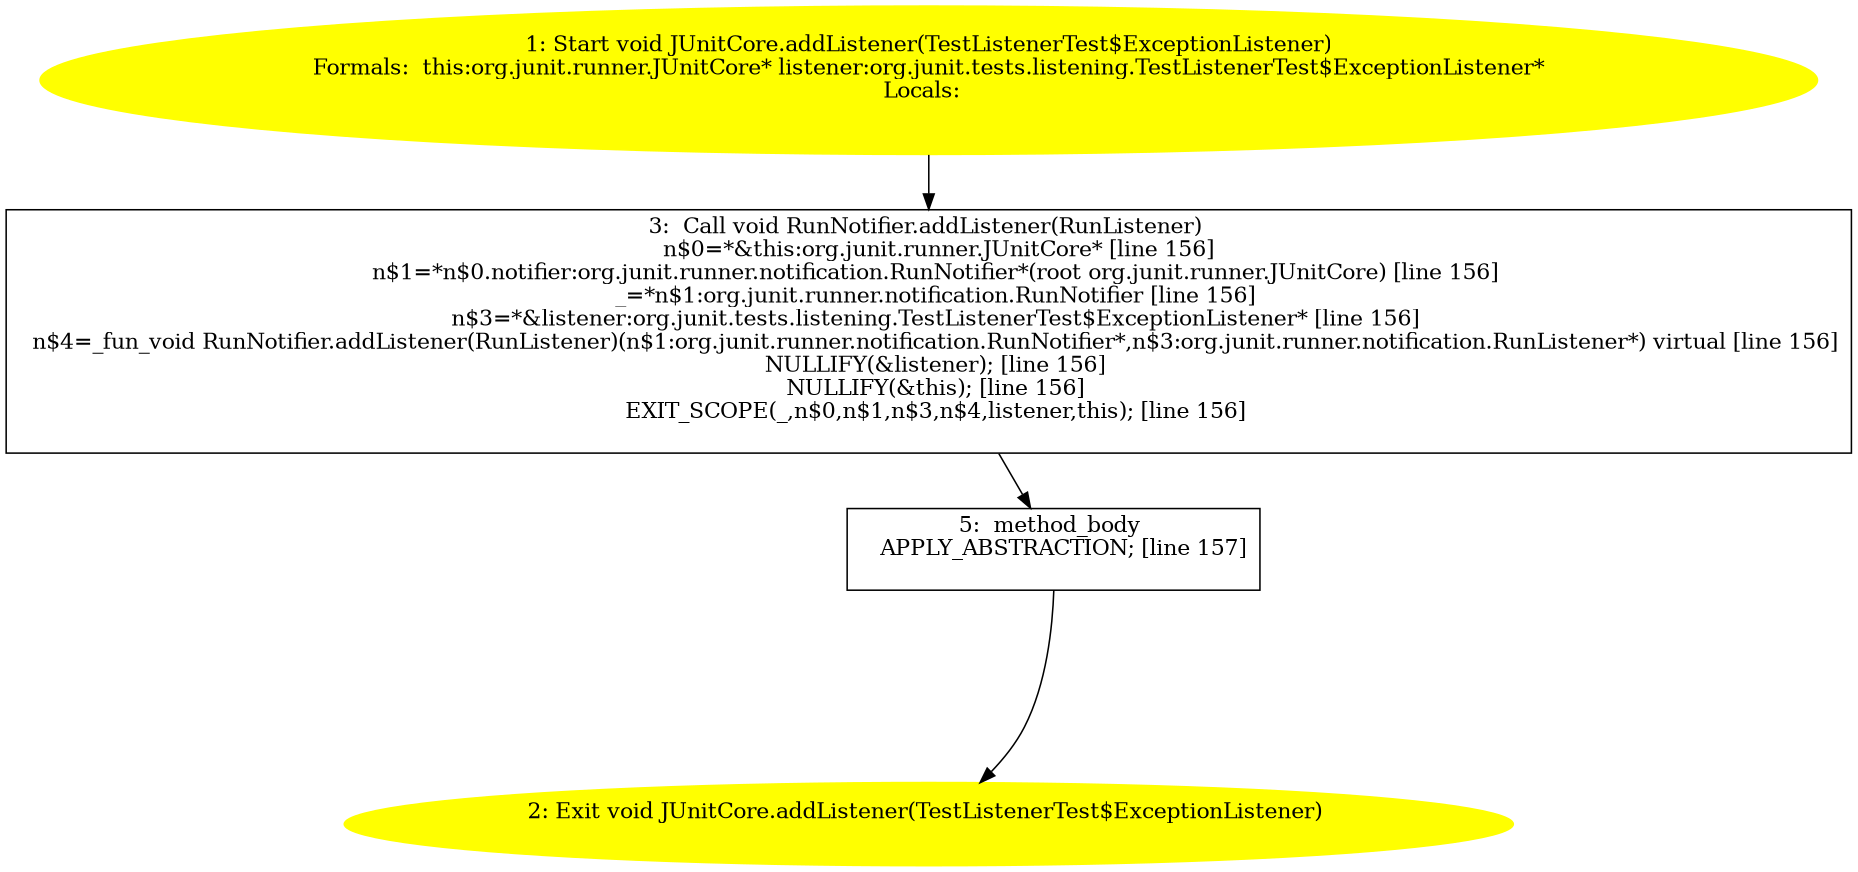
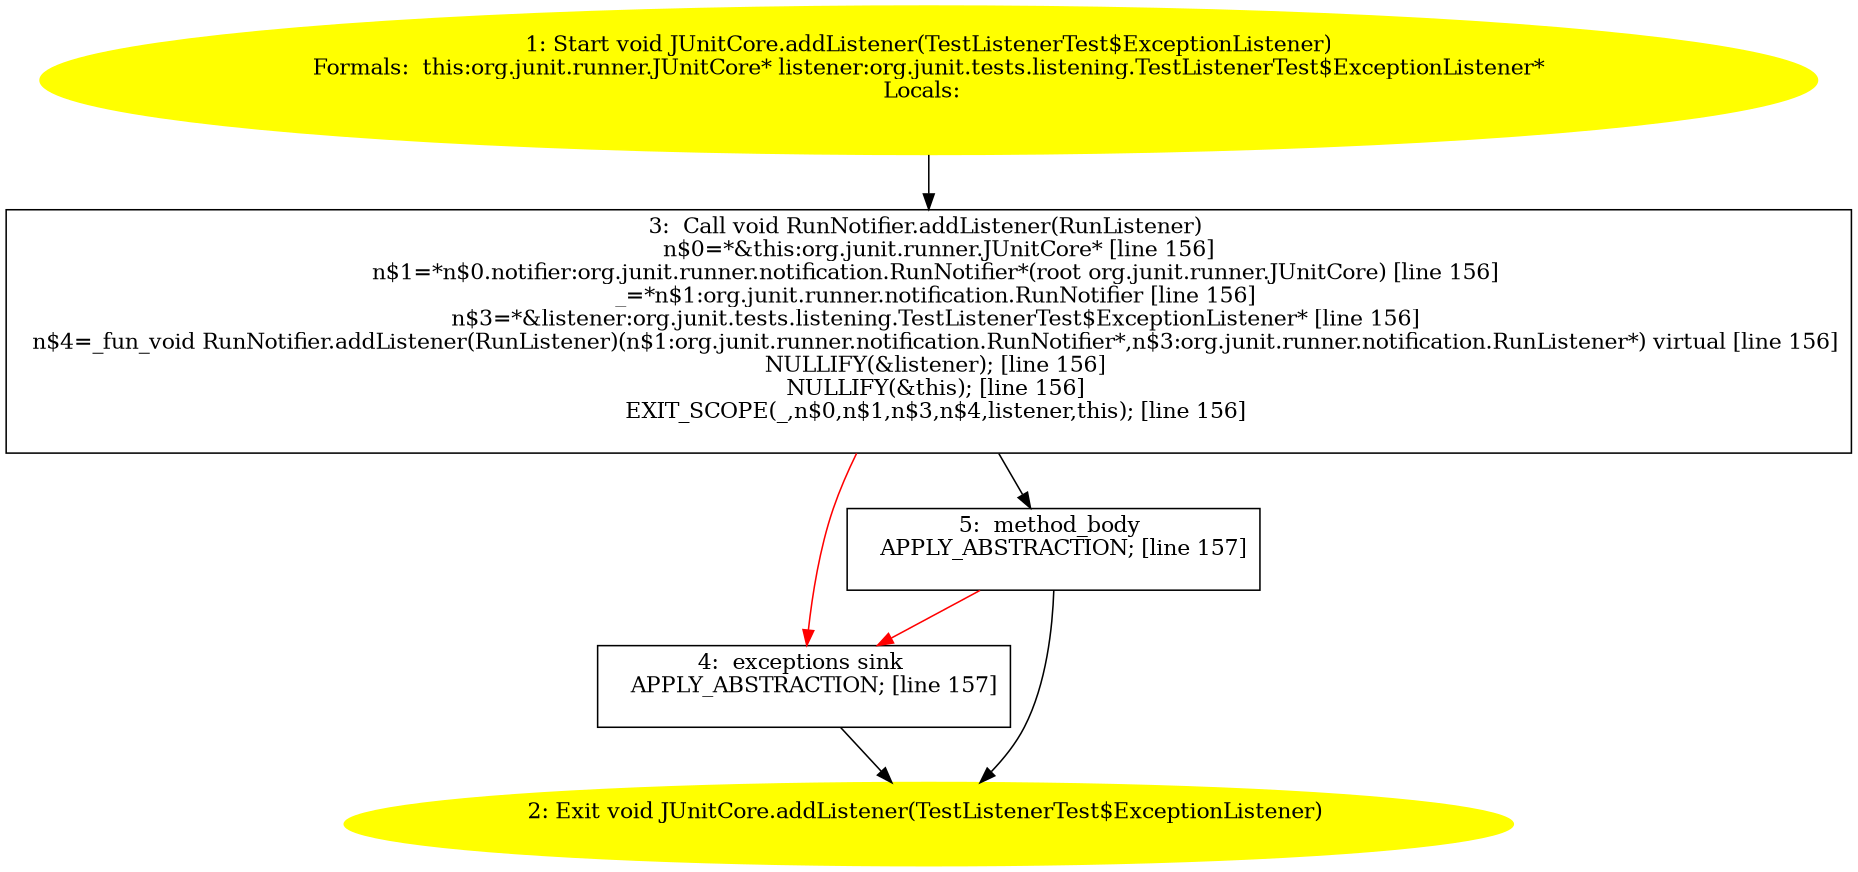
node "4:  exceptions sink APPLY_ABSTRACTION; [line 157]": added
